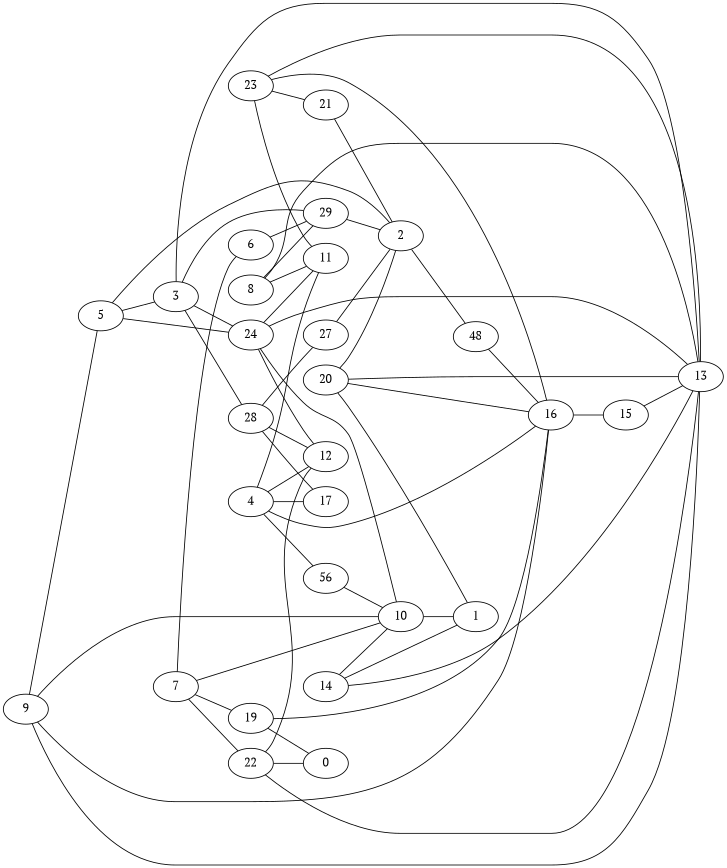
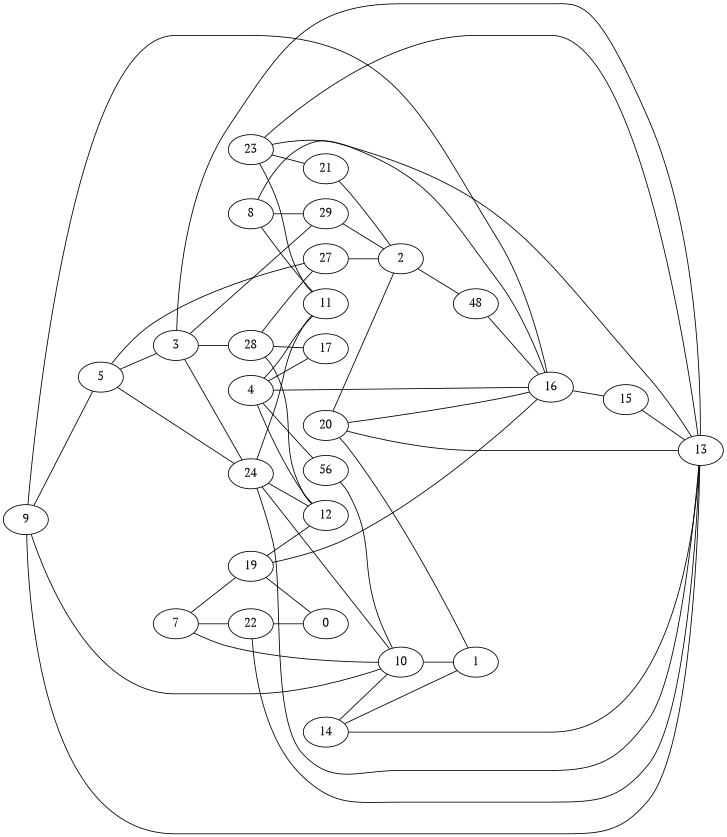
edge "2" -- "5": now "27" -- "5"
node "6": removed
edge "12" -- "22": now "12" -- "19"
